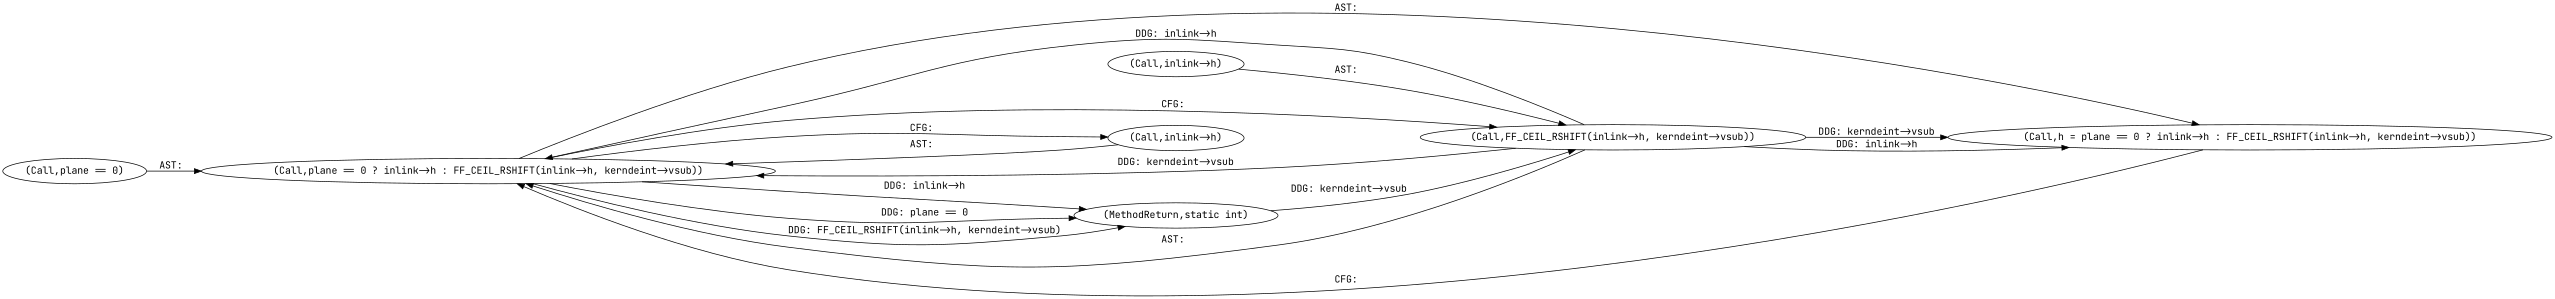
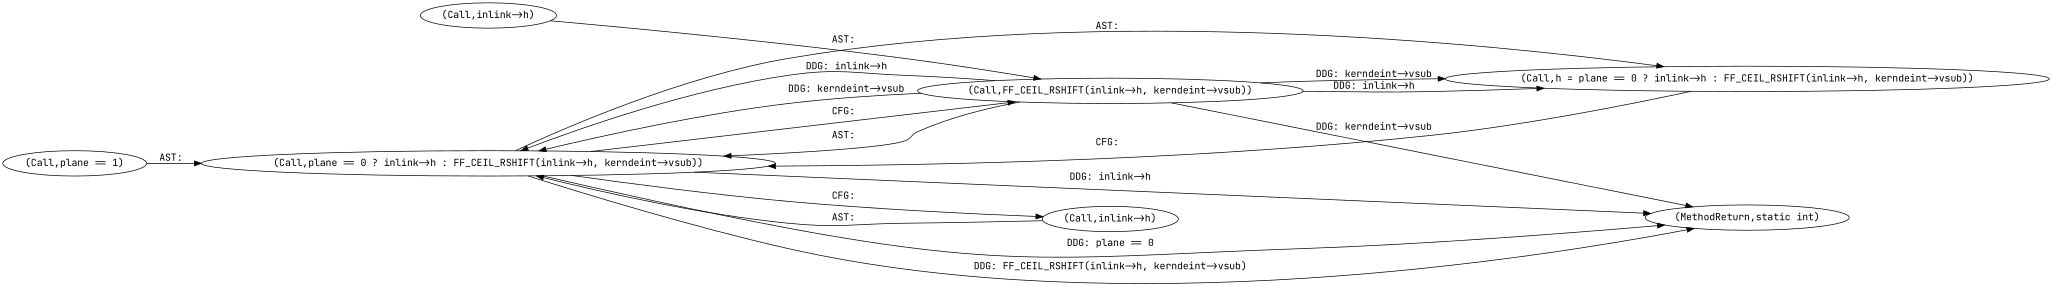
node "(Call,plane == 0)": label "(Call,plane == 0)" -> "(Call,plane == 1)"
edge "(MethodReturn,static int)" -> "(Call,FF_CEIL_RSHIFT(inlink->h, kerndeint->vsub))": reversed
